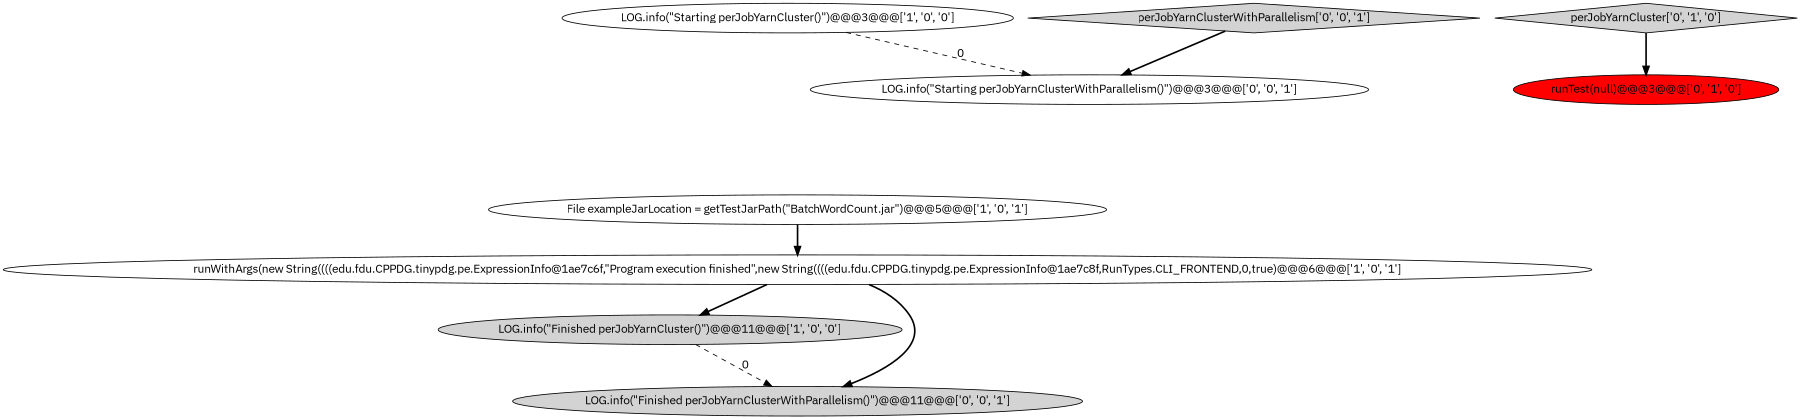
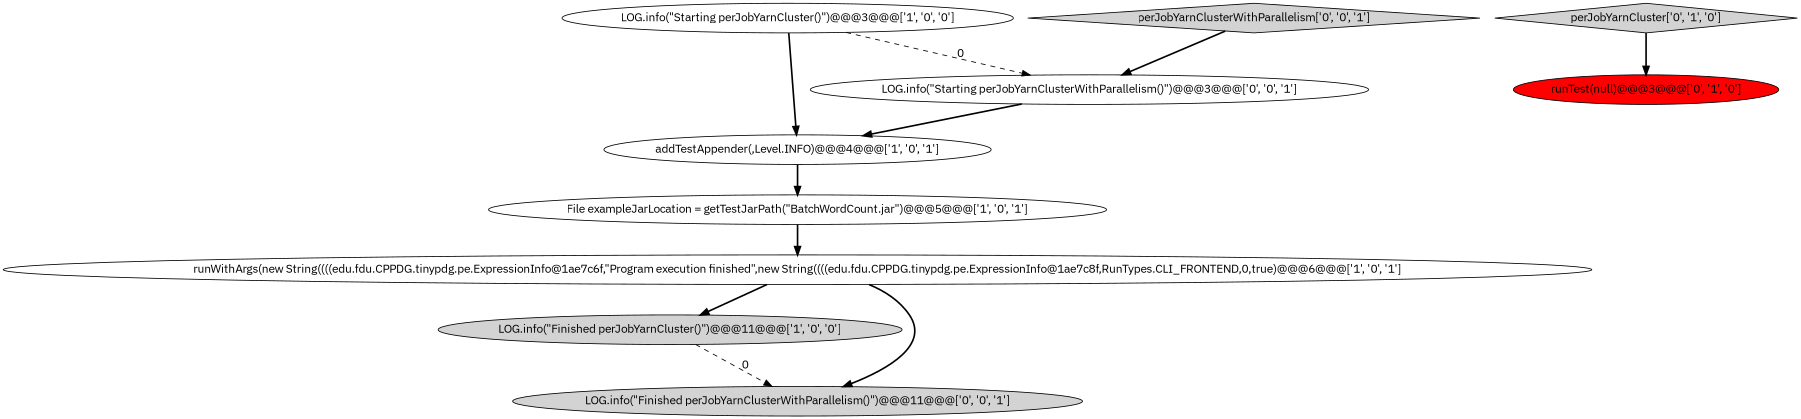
node "addTestAppender(,Level.INFO)@@@4@@@['1', '0', '1']": added
